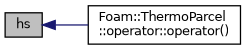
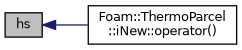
node "Foam::ThermoParcel ::operator::operator()": label "Foam::ThermoParcel ::operator::operator()" -> "Foam::ThermoParcel ::iNew::operator()"
